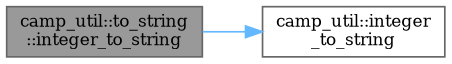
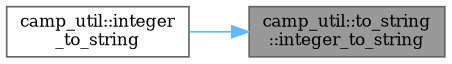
edge "camp_util::to_string ::integer_to_string" -> "camp_util::integer _to_string": reversed
